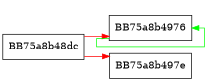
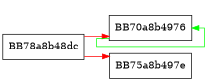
node "BB75a8b4976": label "BB75a8b4976" -> "BB70a8b4976"
node "BB75a8b48dc": label "BB75a8b48dc" -> "BB78a8b48dc"
